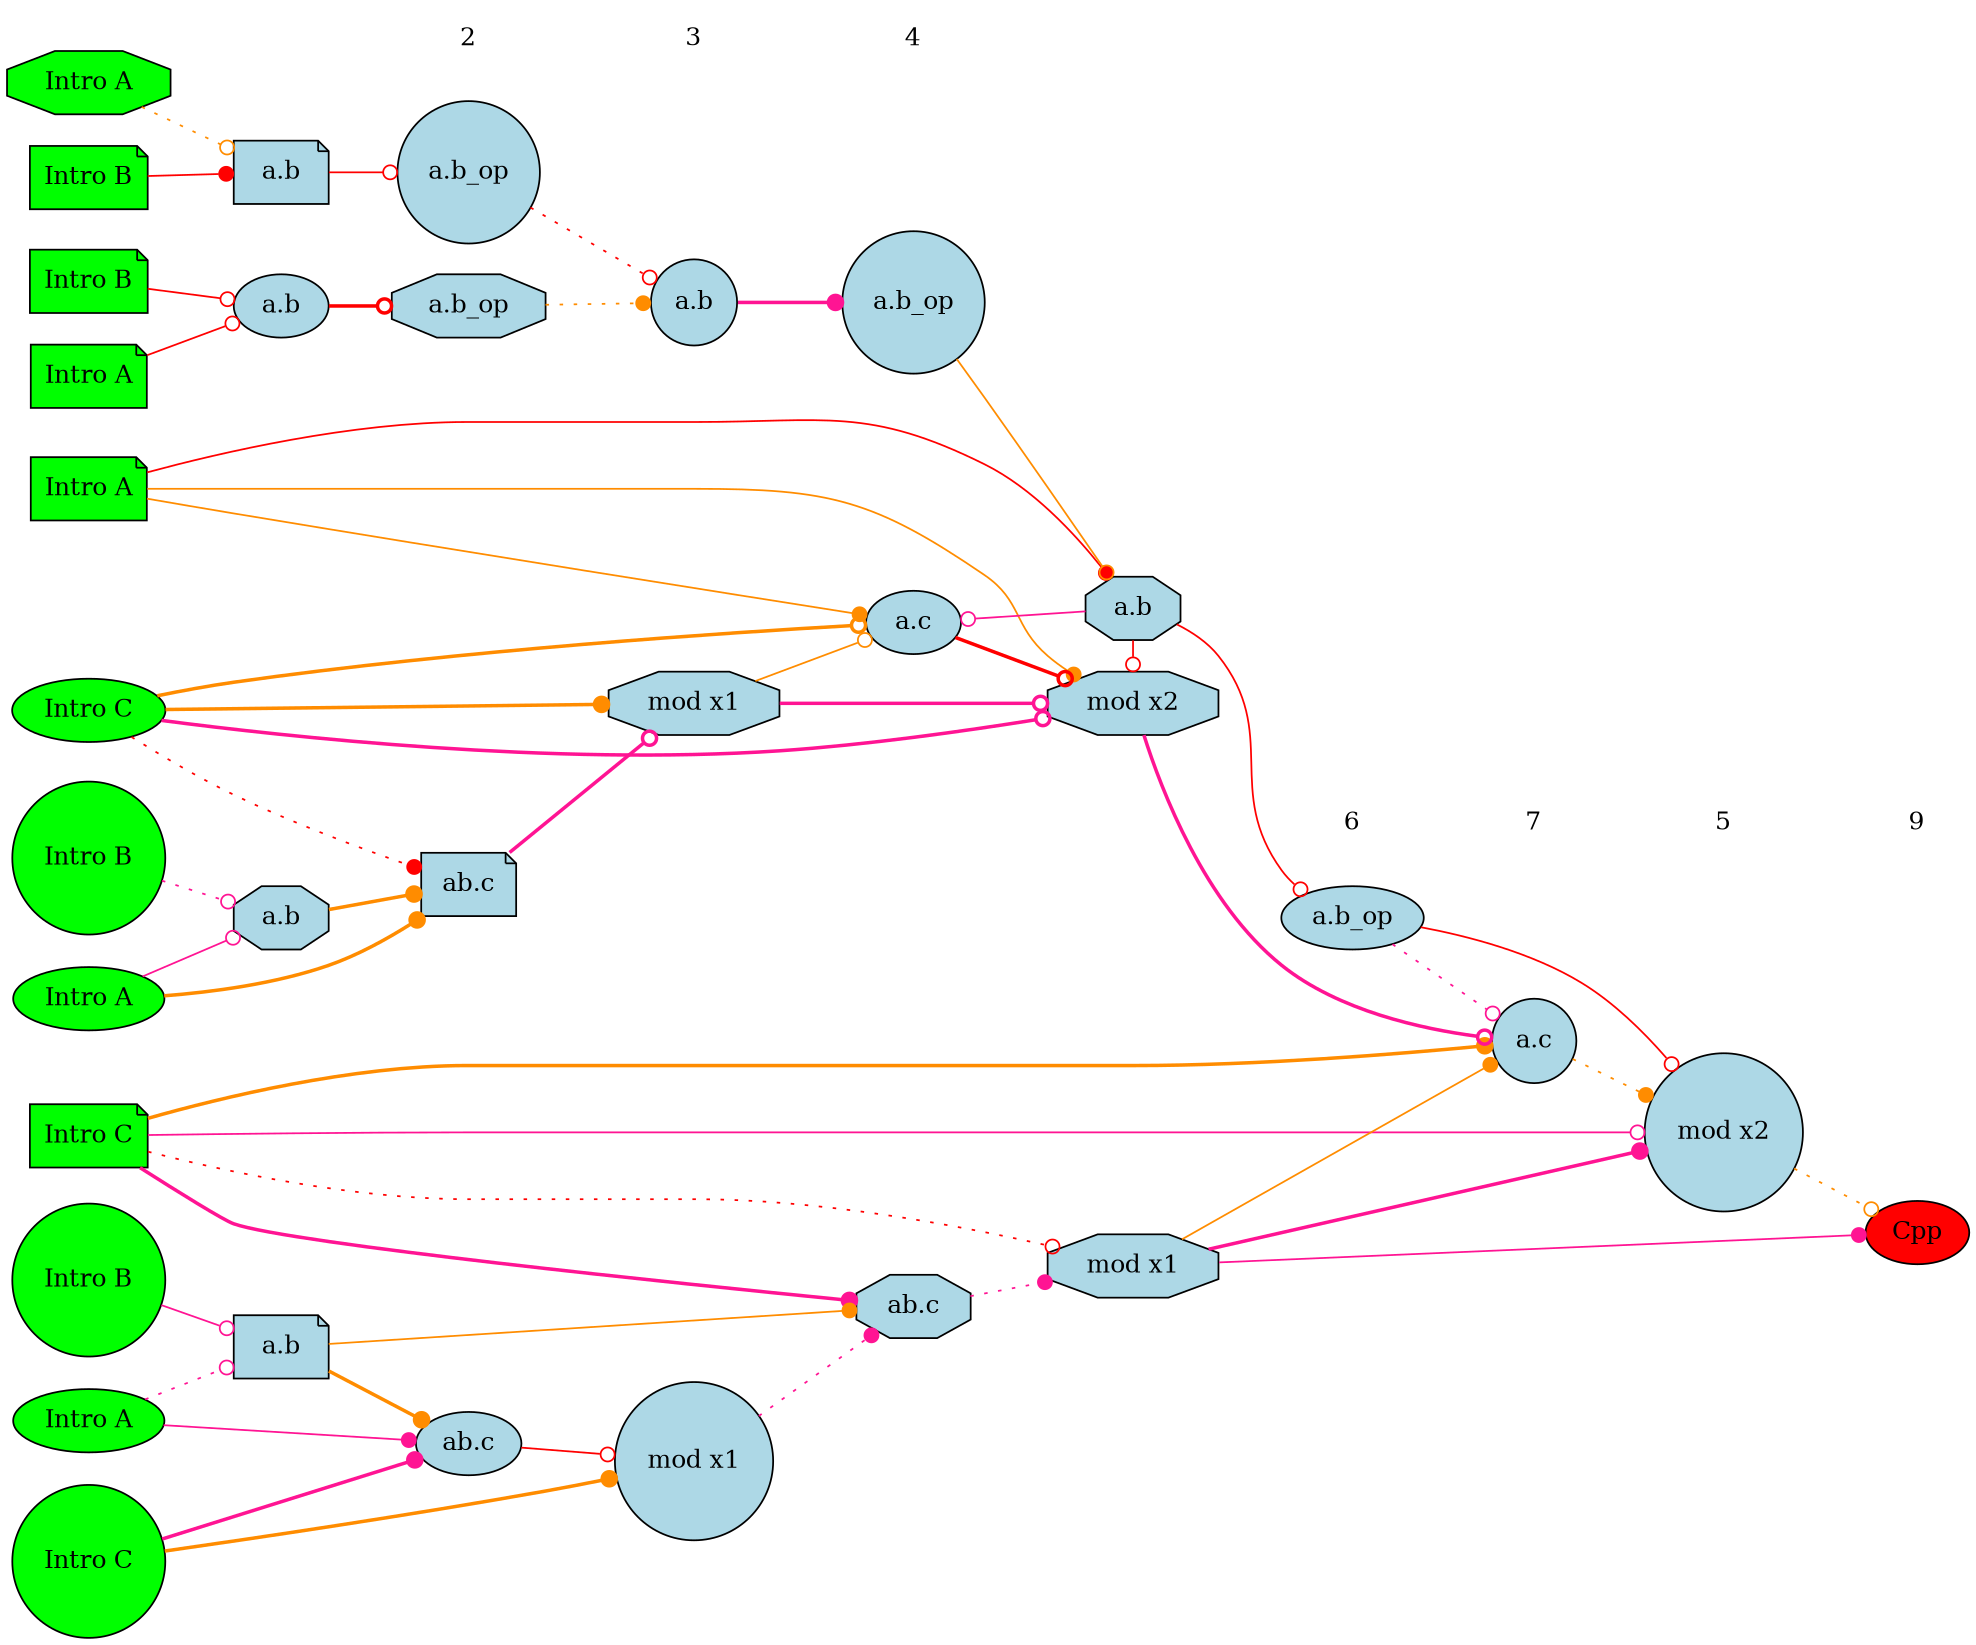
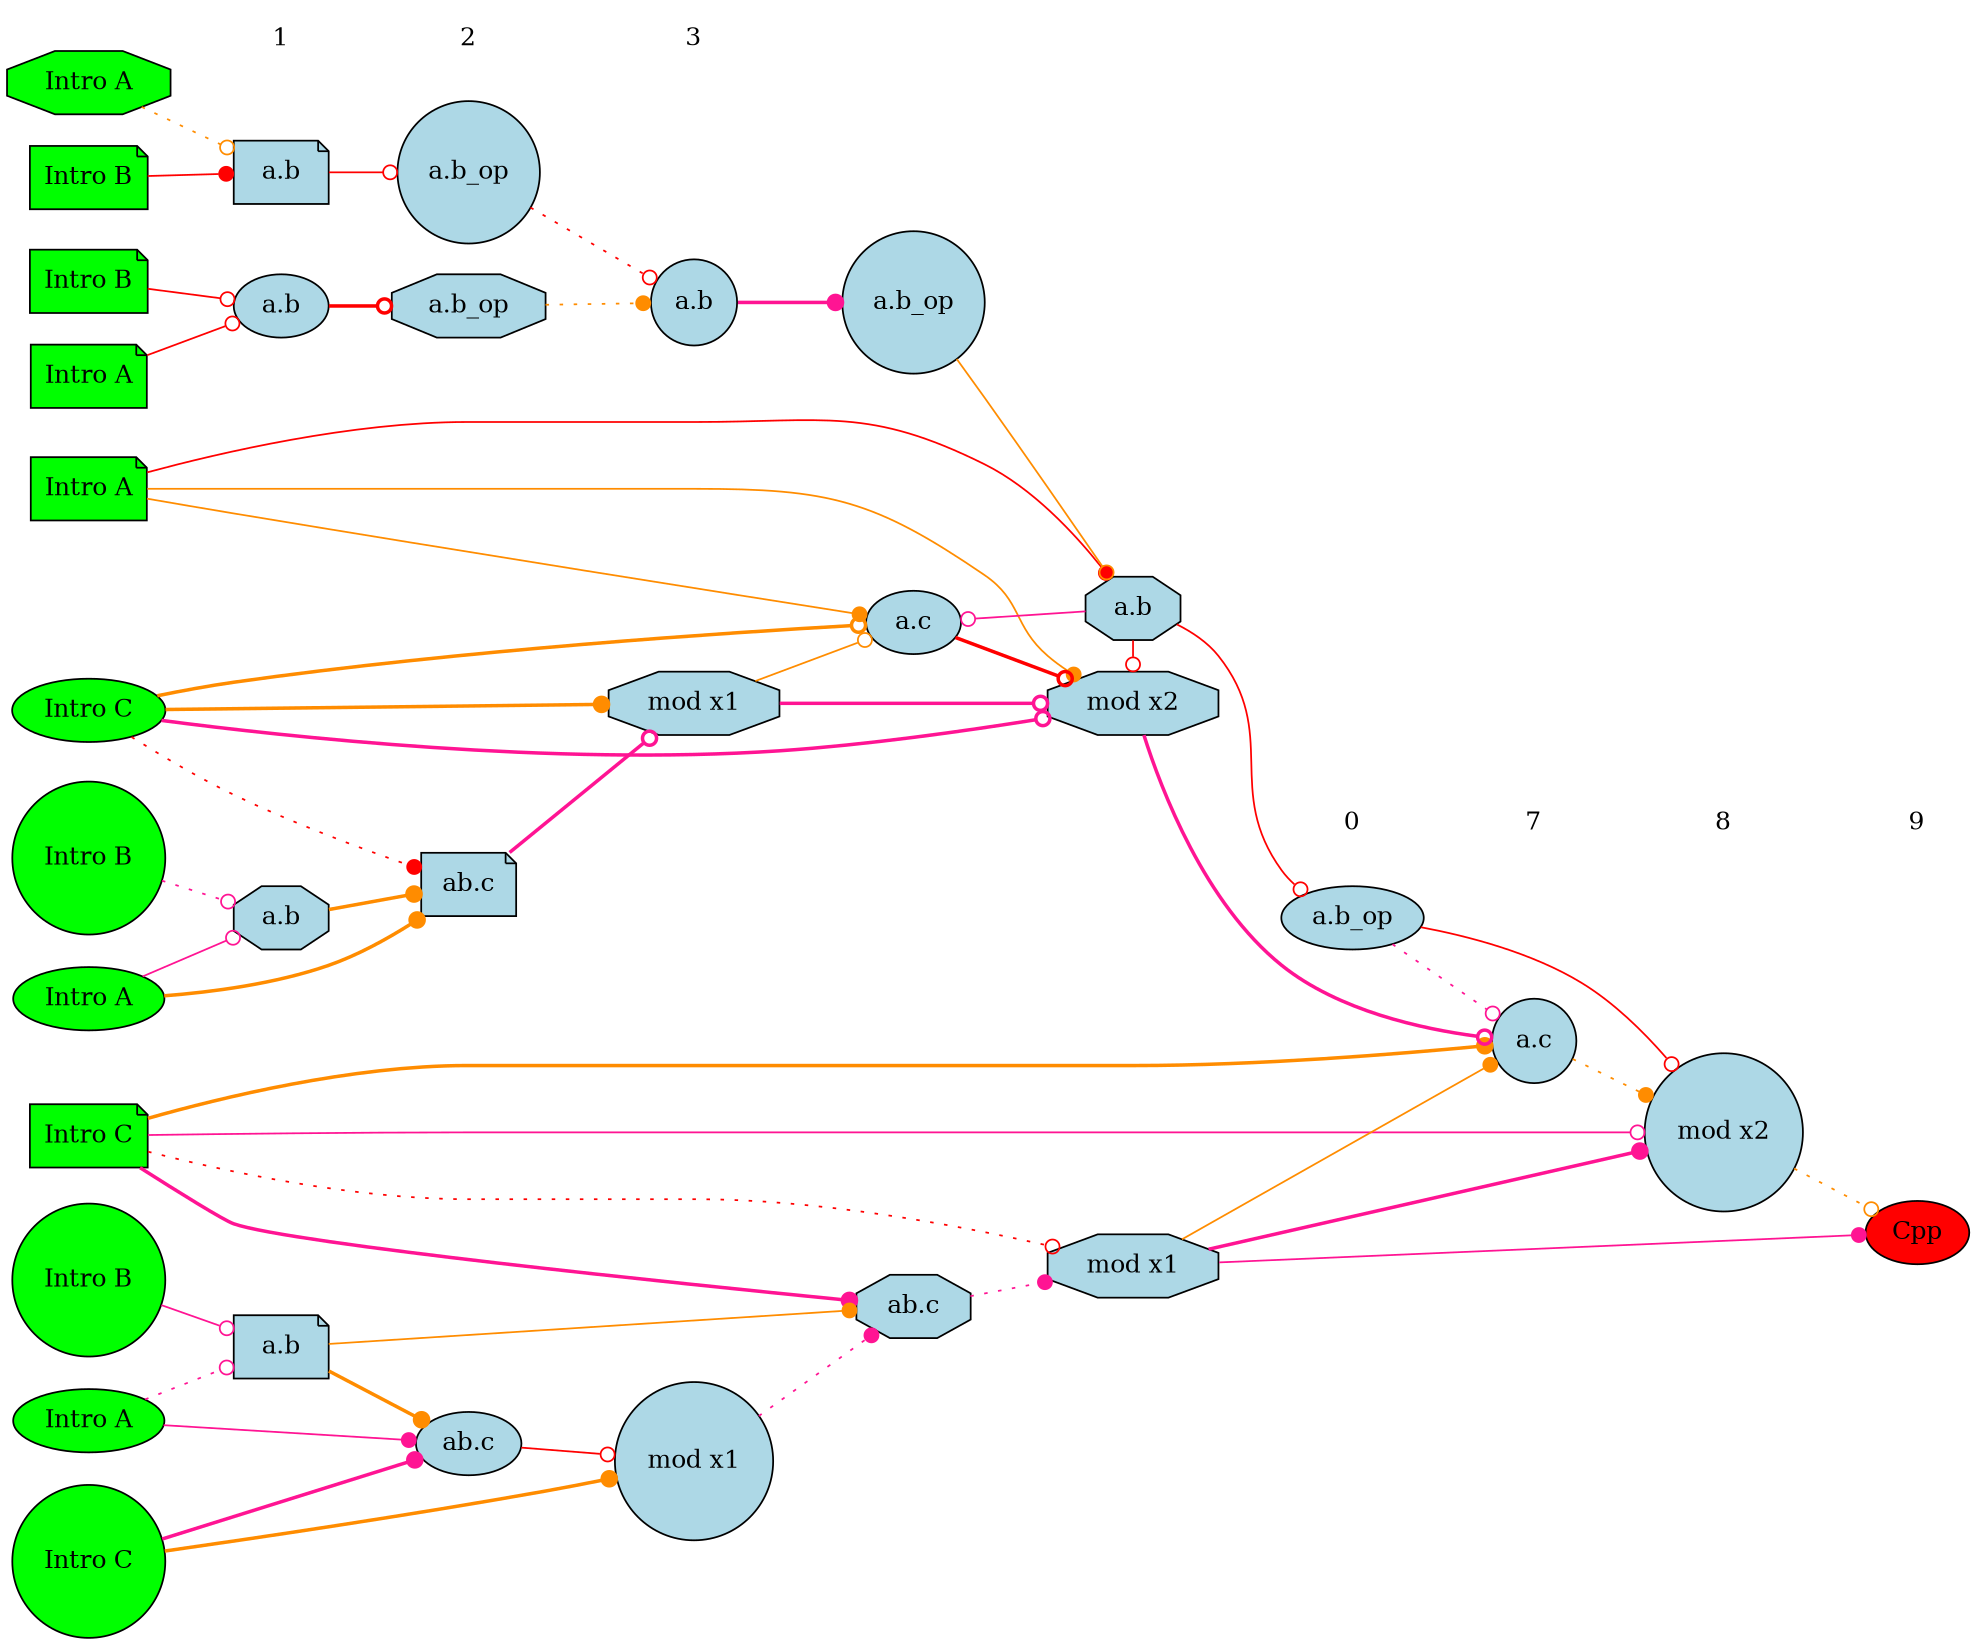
node "1": added
node "4": removed
node "6": label "6" -> "0"
node "5": label "5" -> "8"
